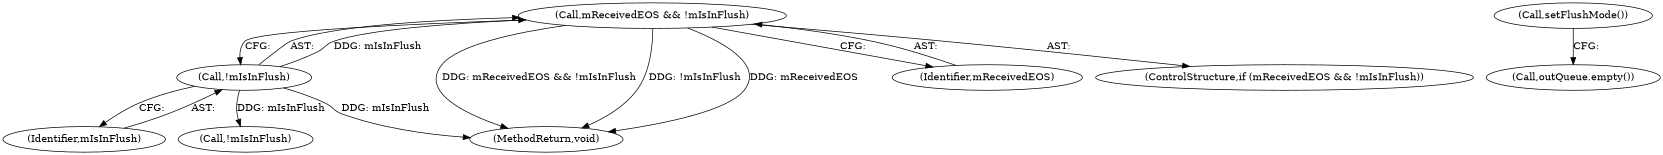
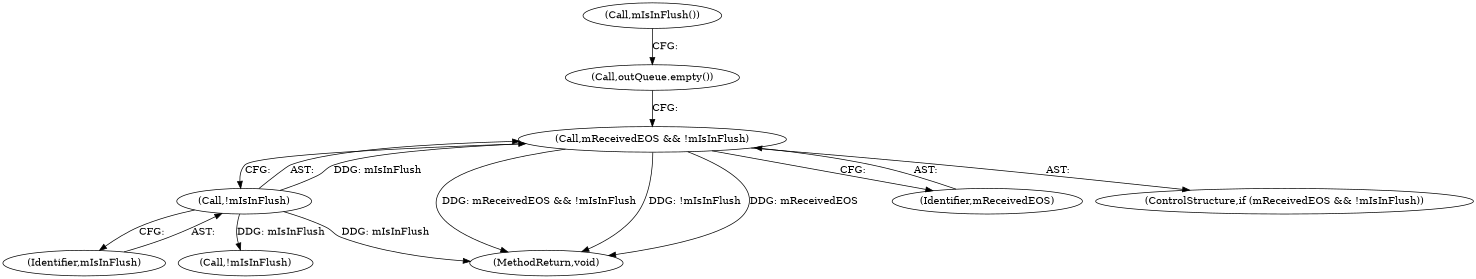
node "(Call,setFlushMode())": label "(Call,setFlushMode())" -> "(Call,mIsInFlush())"
edge "(Call,outQueue.empty())" -> "(Call,mReceivedEOS && !mIsInFlush)": added, label "CFG:"
